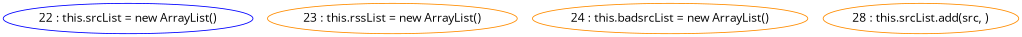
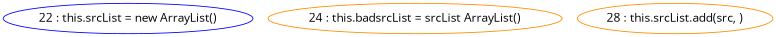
node "23 : this.rssList = new ArrayList()": removed
node "24 : this.badsrcList = new ArrayList()": label "24 : this.badsrcList = new ArrayList()" -> "24 : this.badsrcList = srcList ArrayList()"
